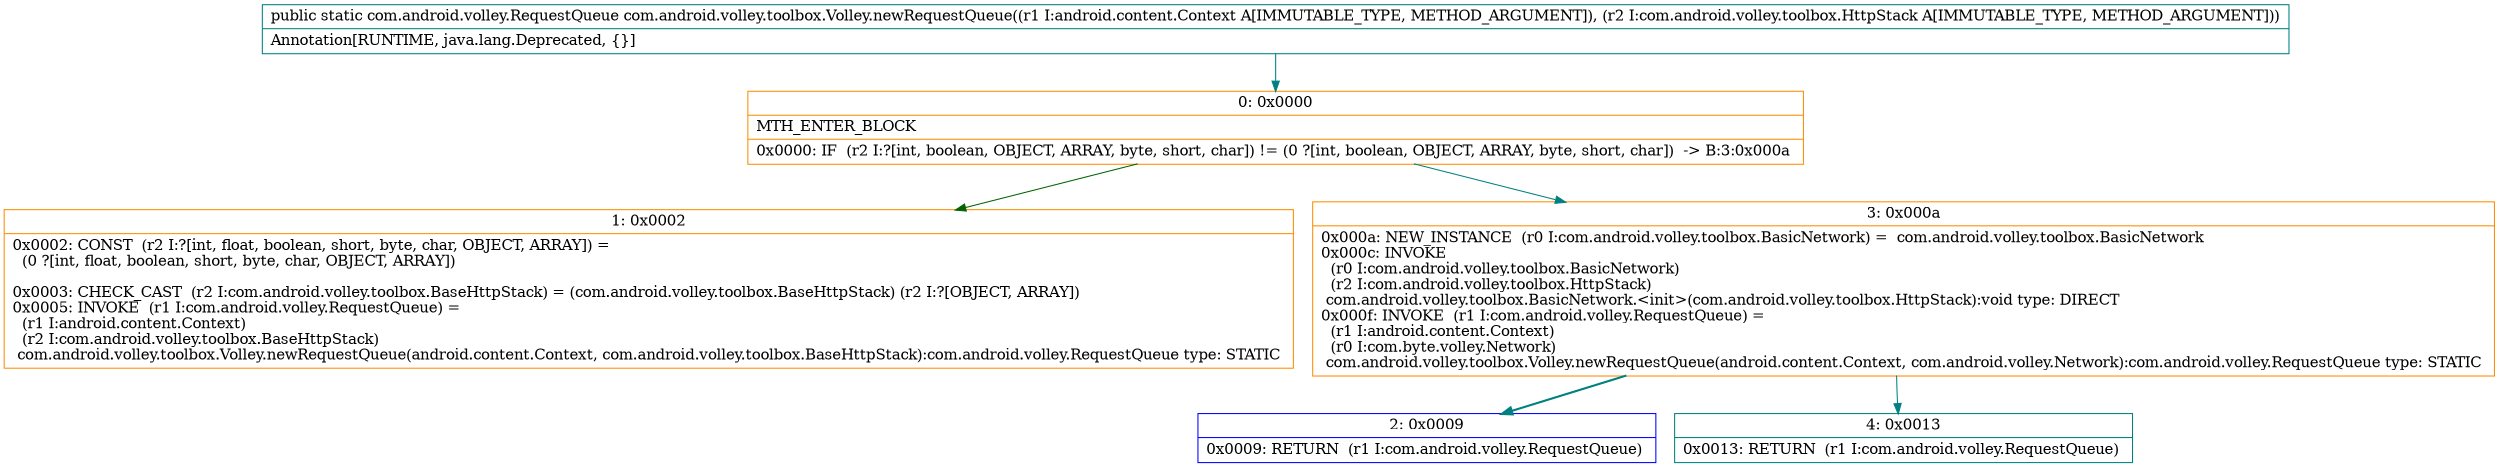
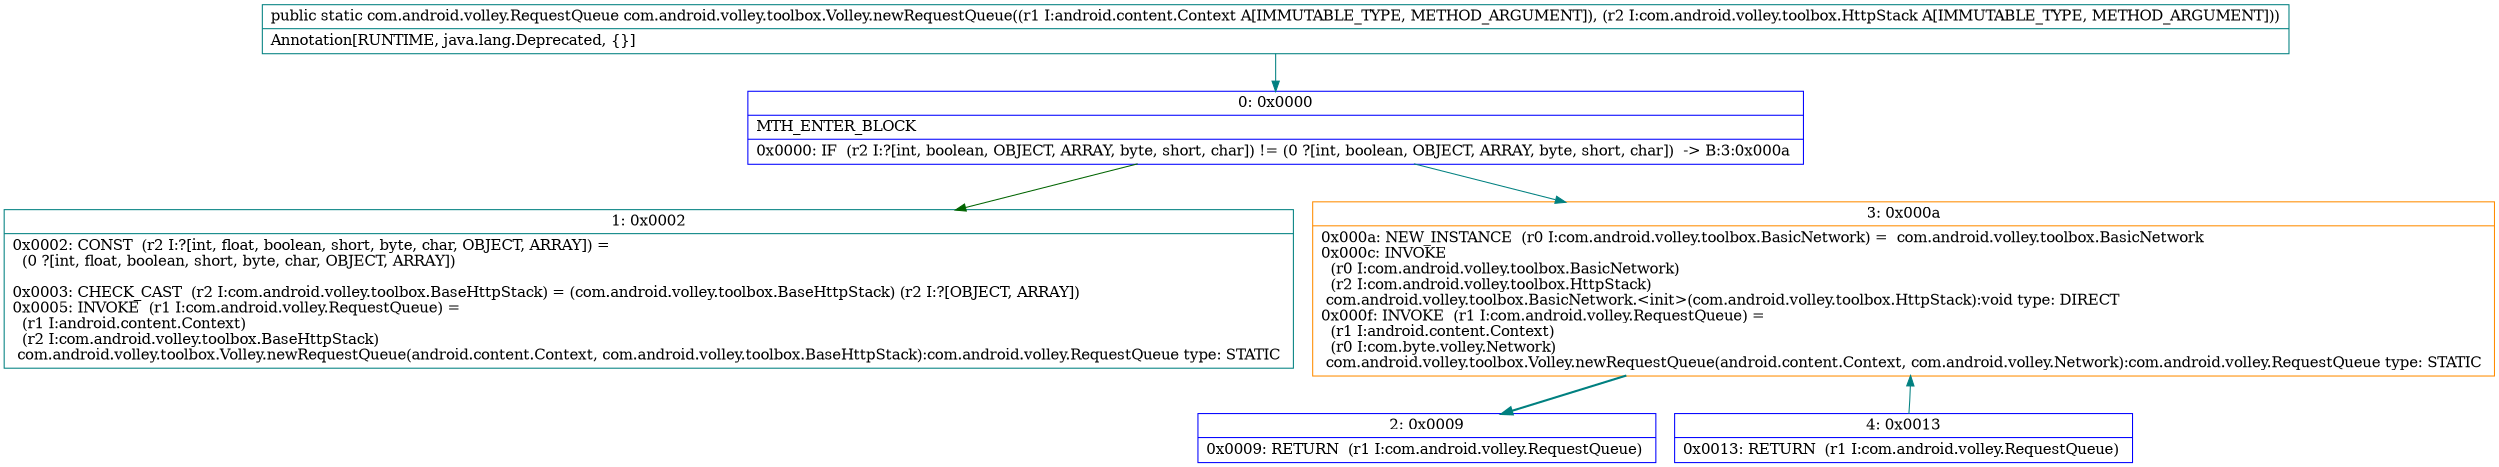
node "0: 0x0000": color darkorange -> blue
node "1: 0x0002": color darkorange -> teal
edge "3: 0x000a" -> "4: 0x0013": reversed
node "4: 0x0013": color teal -> blue
